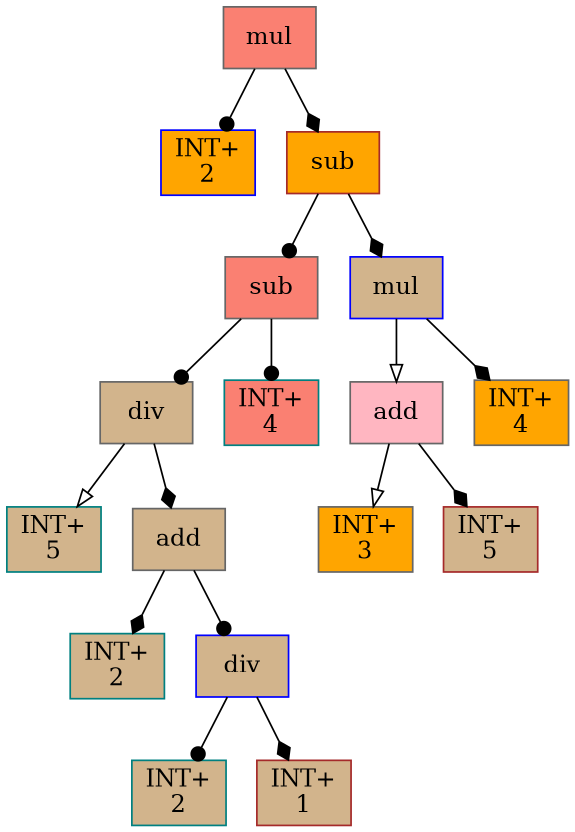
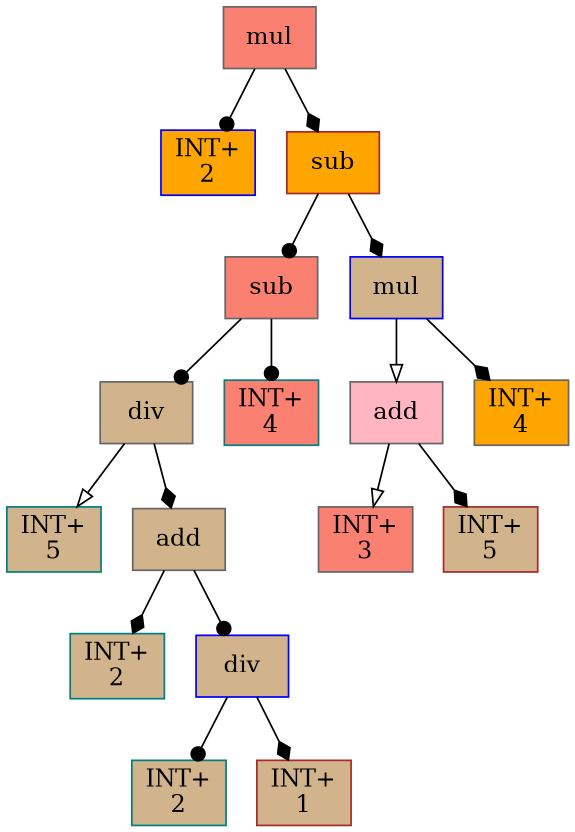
node "INT+ 3": fillcolor orange -> salmon
